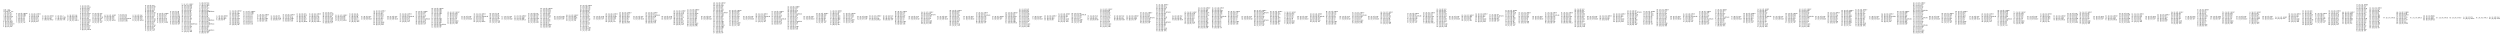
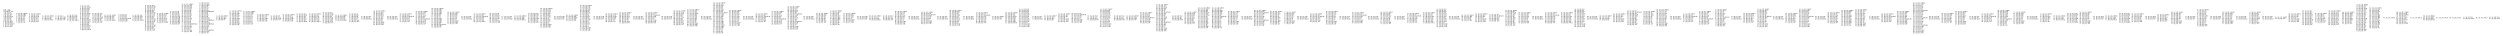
node "516: [NO_SSA] PUSH1 518: [NO_SSA] DUP1 519: [NO_SSA] REVERT": added
